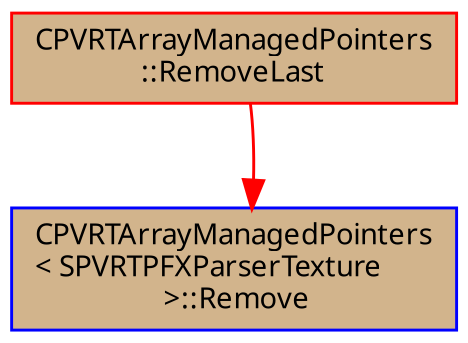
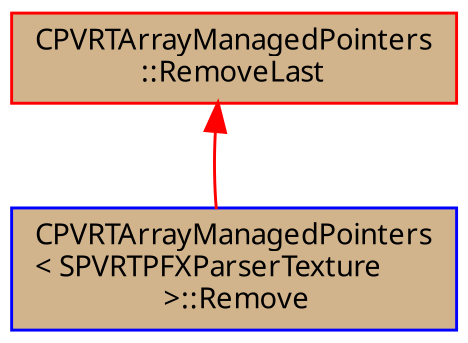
edge "CPVRTArrayManagedPointers ::RemoveLast" -> "CPVRTArrayManagedPointers < SPVRTPFXParserTexture >::Remove": reversed
